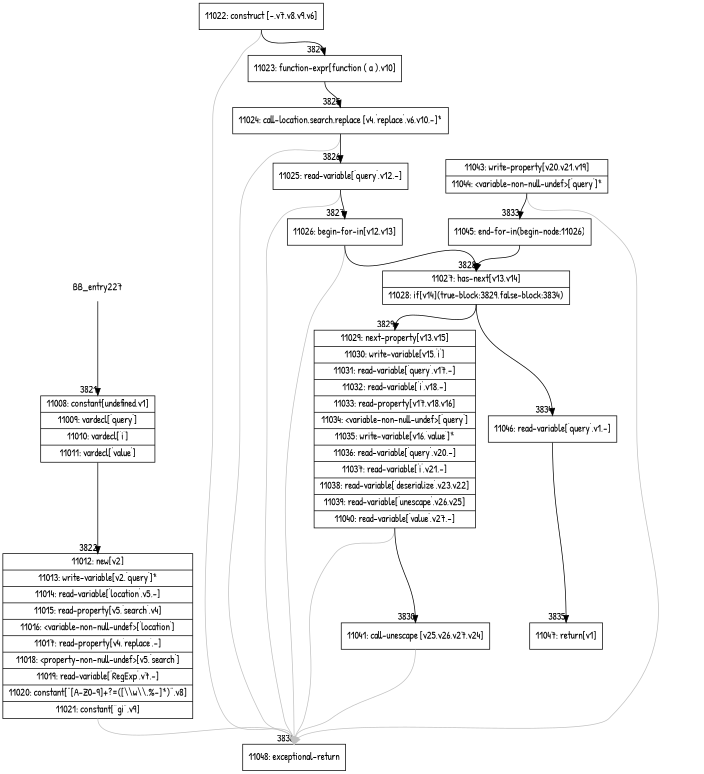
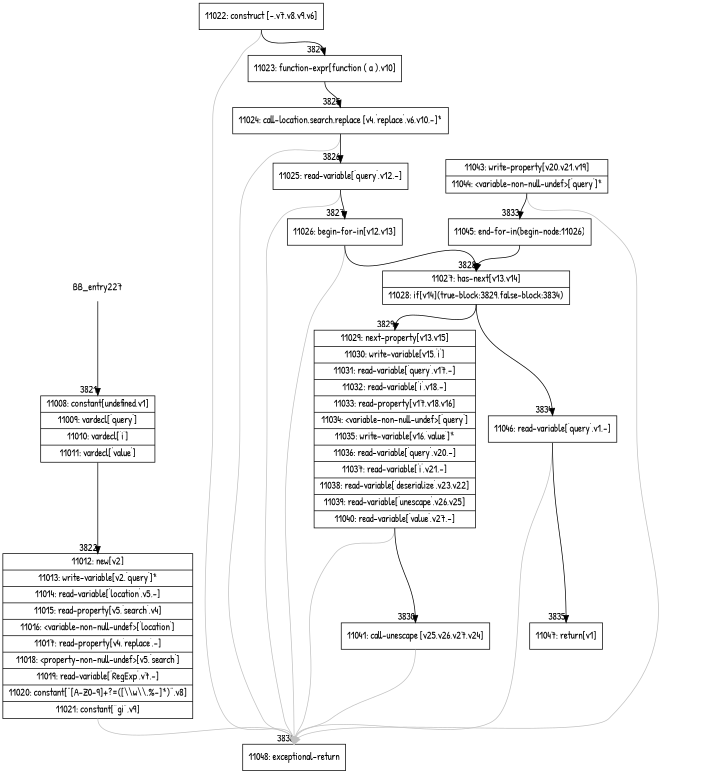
edge "11046: read-variable['query',v1,-]" -> "11048: exceptional-return": added
